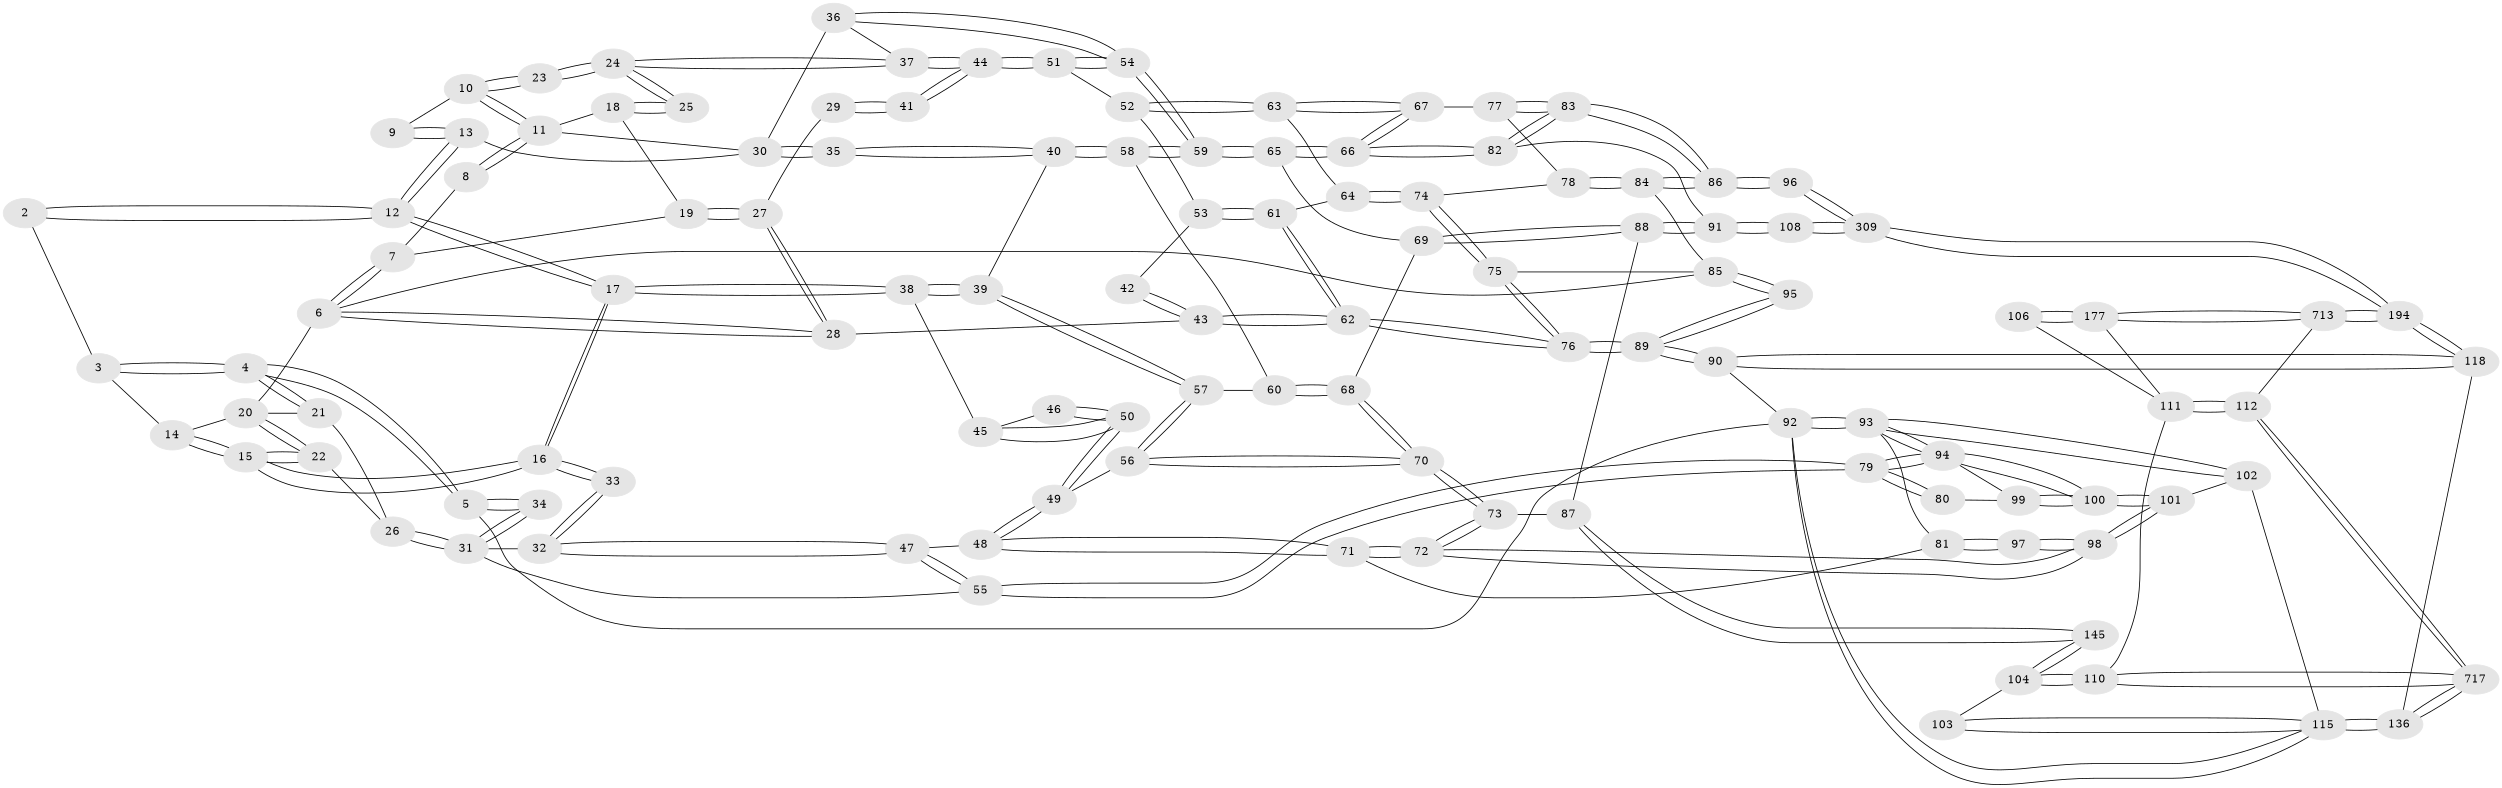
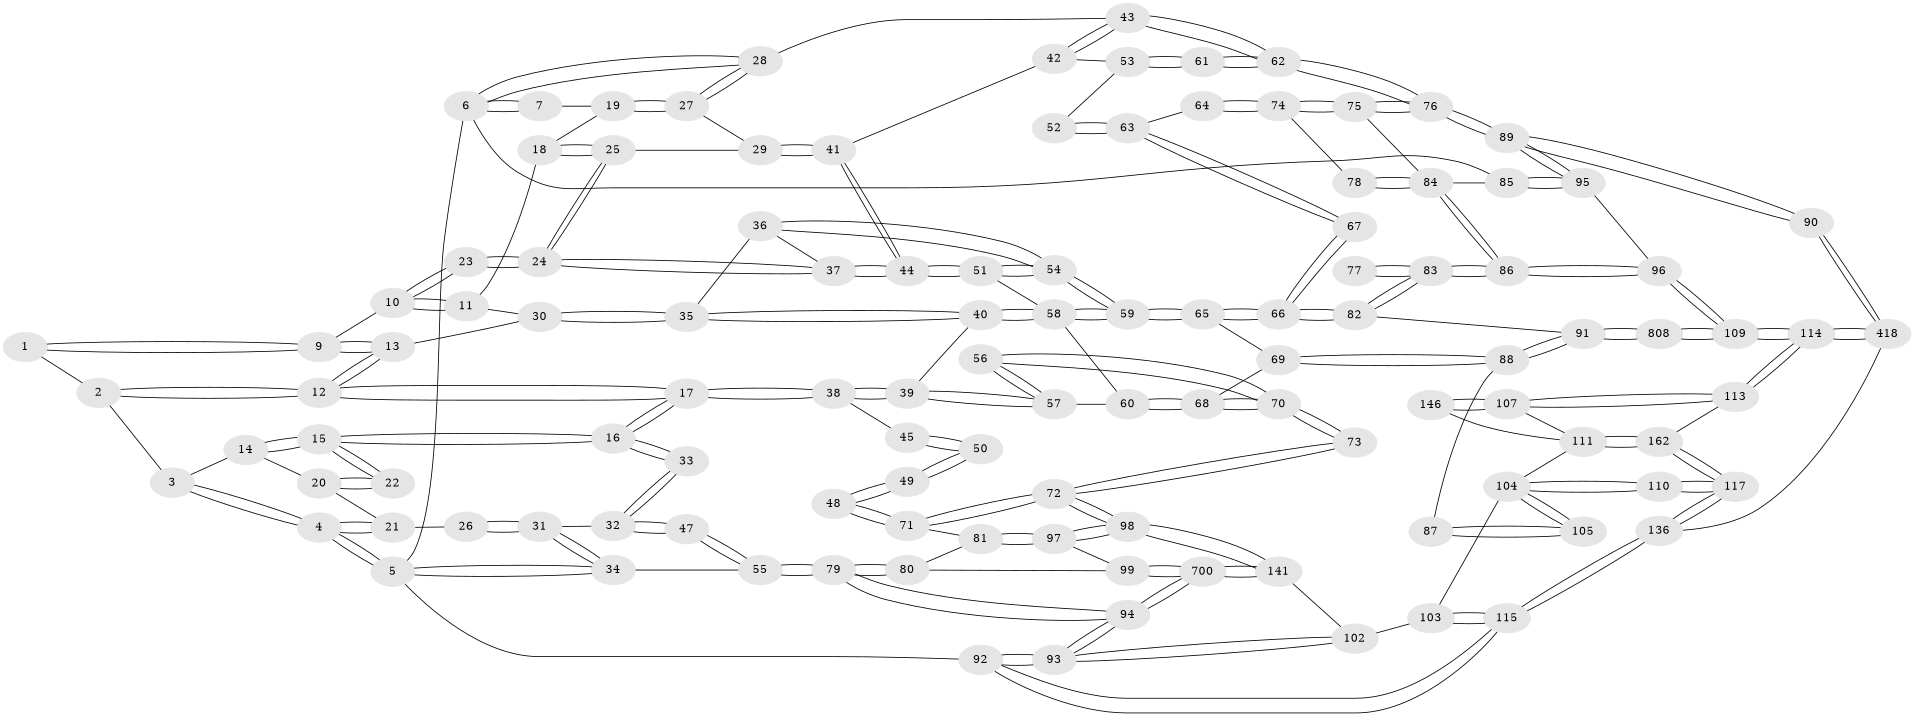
edge "36" -- "30": now "36" -- "35"
edge "51" -- "52": now "51" -- "58"
edge "42" -- "41": added
edge "67" -- "77": removed
edge "25" -- "29": added
edge "77" -- "78": removed
node "8": removed
edge "64" -- "61": removed
edge "95" -- "96": added
node "108": label "108" -> "808"
node "309": label "309" -> "109"
edge "75" -- "85": now "75" -- "84"
node "713": label "713" -> "113"
node "194": label "194" -> "114"
node "106": label "106" -> "146"
node "177": label "177" -> "107"
node "1": added
edge "6" -- "20": now "6" -- "5"
node "118": label "118" -> "418"
edge "90" -- "92": removed
node "112": label "112" -> "162"
node "46": removed
edge "94" -- "99": now "97" -- "99"
edge "56" -- "49": removed
edge "93" -- "81": now "80" -- "81"
edge "22" -- "26": removed
node "100": label "100" -> "700"
node "101": label "101" -> "141"
edge "73" -- "87": removed
edge "111" -- "110": now "111" -- "104"
edge "48" -- "47": removed
edge "31" -- "55": now "34" -- "55"
edge "102" -- "115": now "102" -- "103"
node "145": label "145" -> "105"
node "717": label "717" -> "117"
